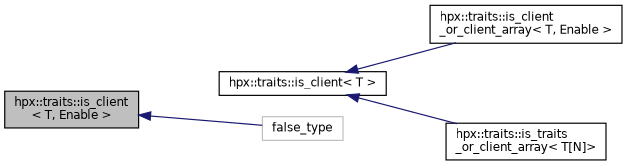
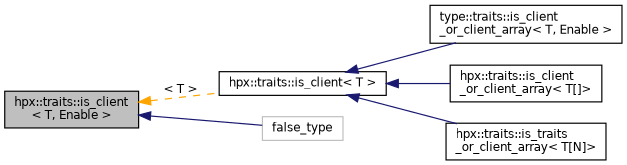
node "hpx::traits::is_client _or_client_array< T, Enable >": label "hpx::traits::is_client _or_client_array< T, Enable >" -> "type::traits::is_client _or_client_array< T, Enable >"
node "hpx::traits::is_client _or_client_array< T[]>": added
edge "hpx::traits::is_client< T >" -> "hpx::traits::is_client < T, Enable >": added, label "< T >"
